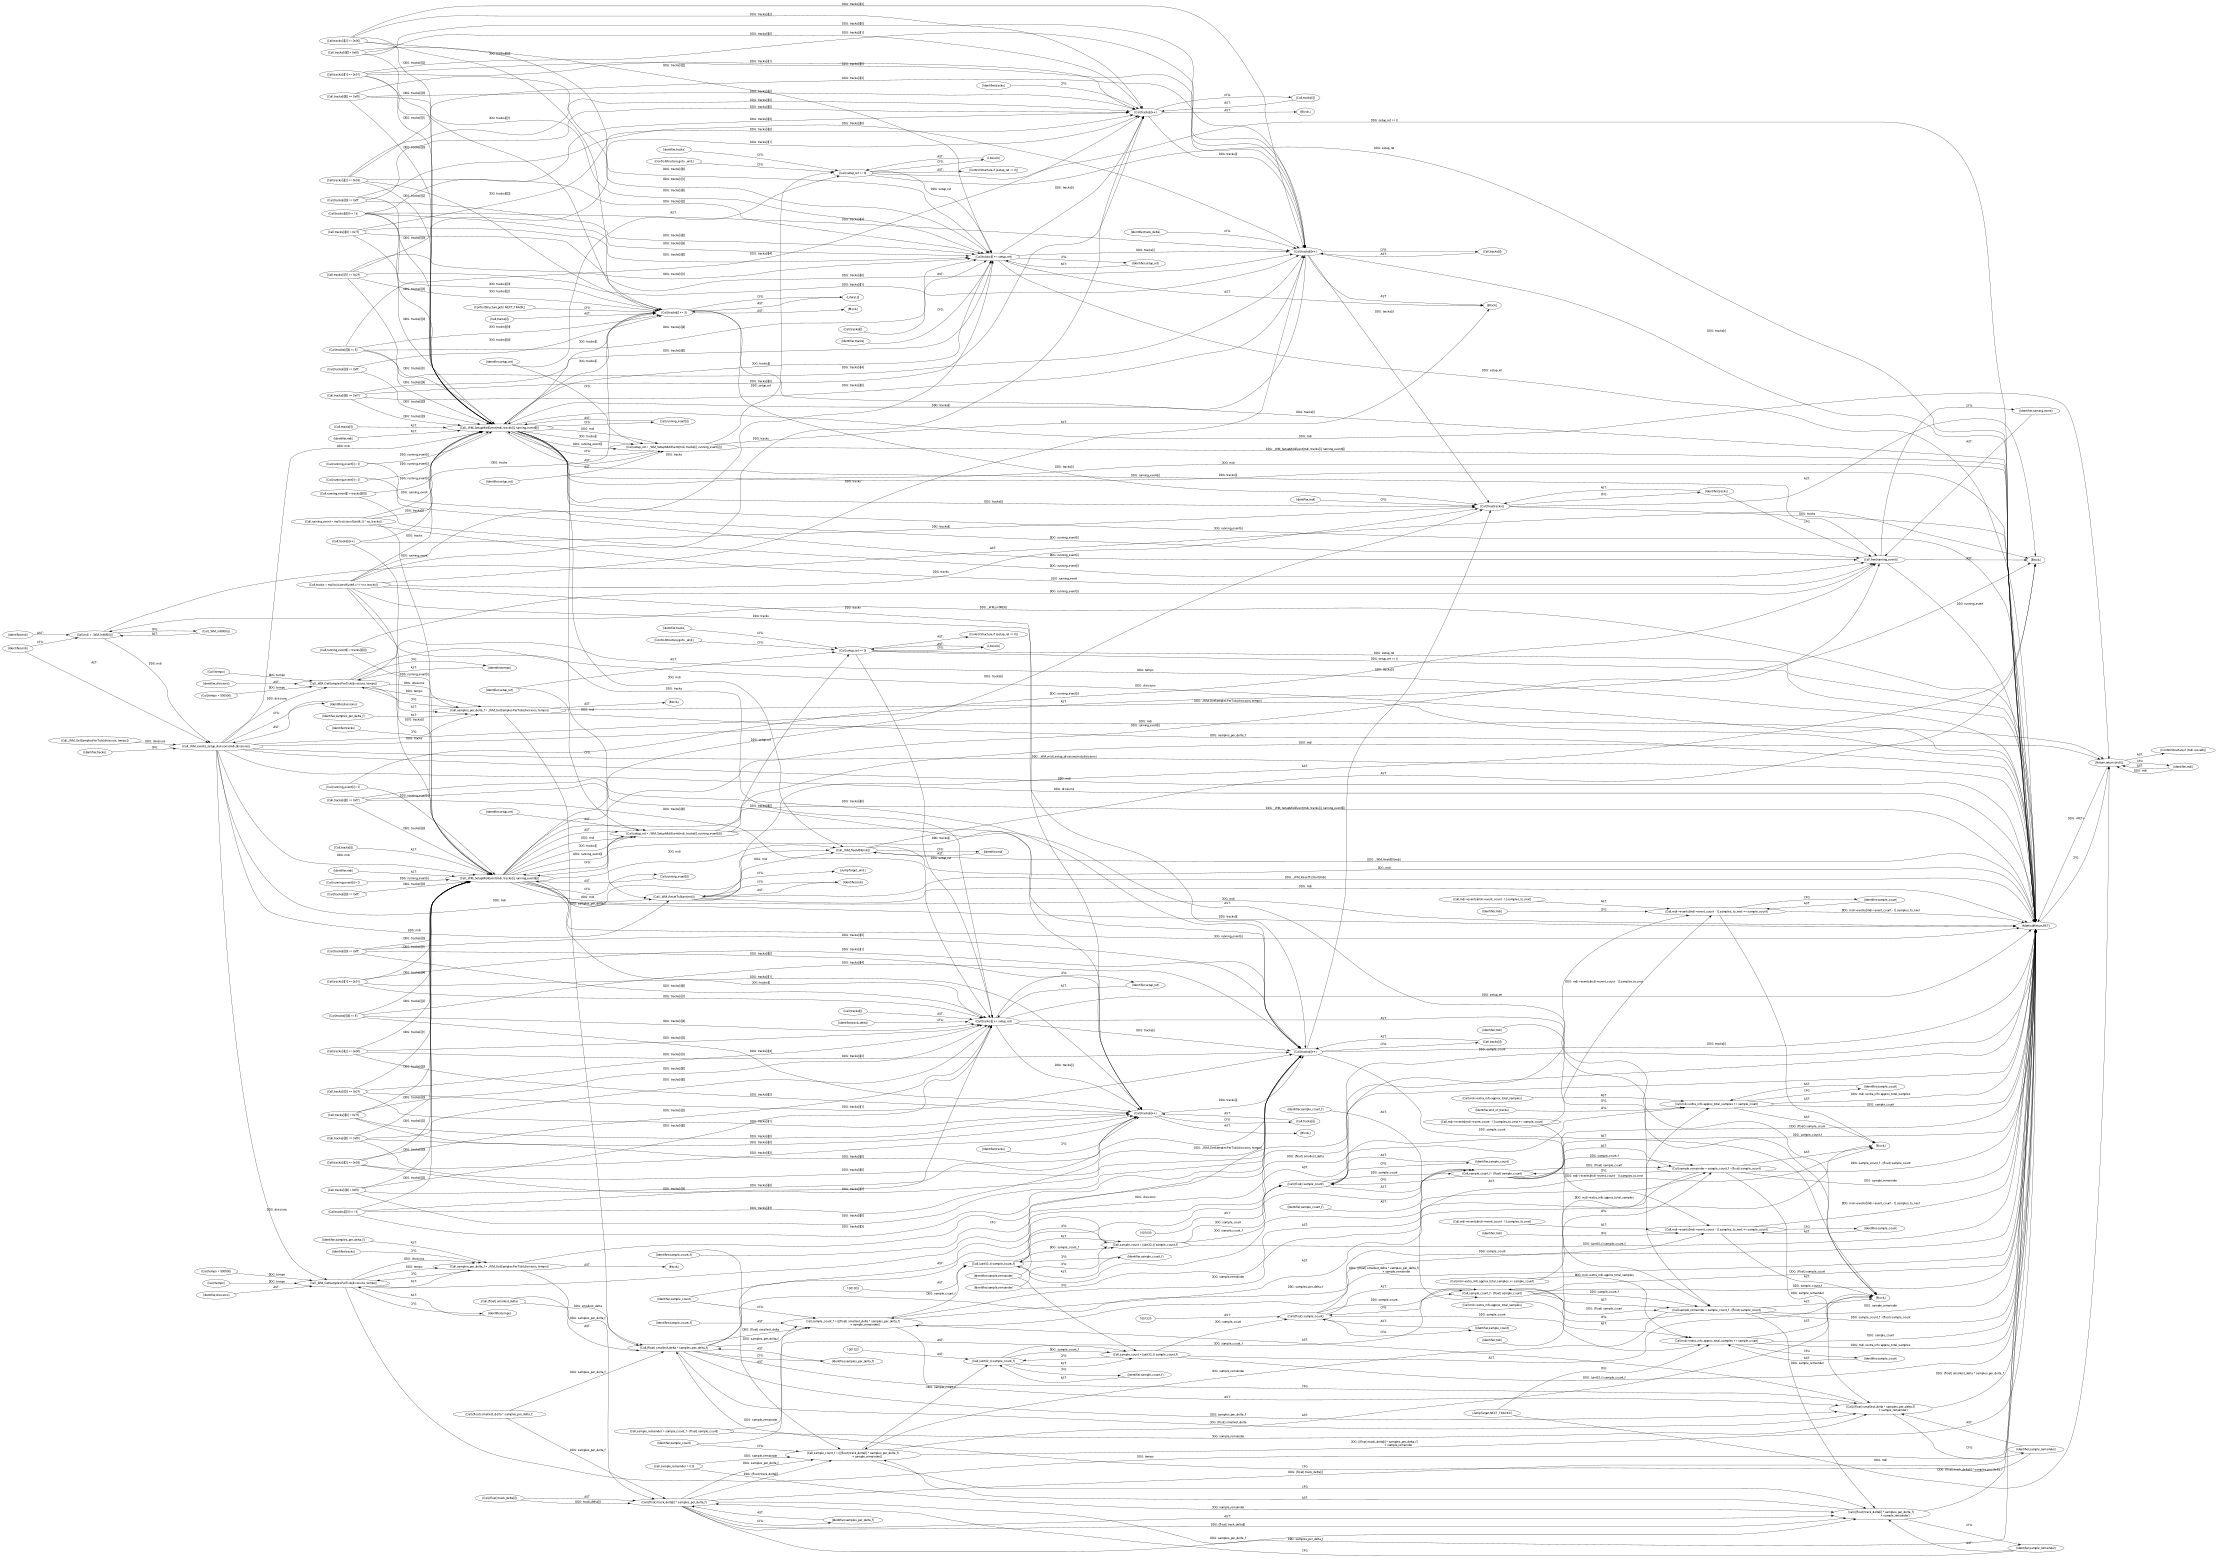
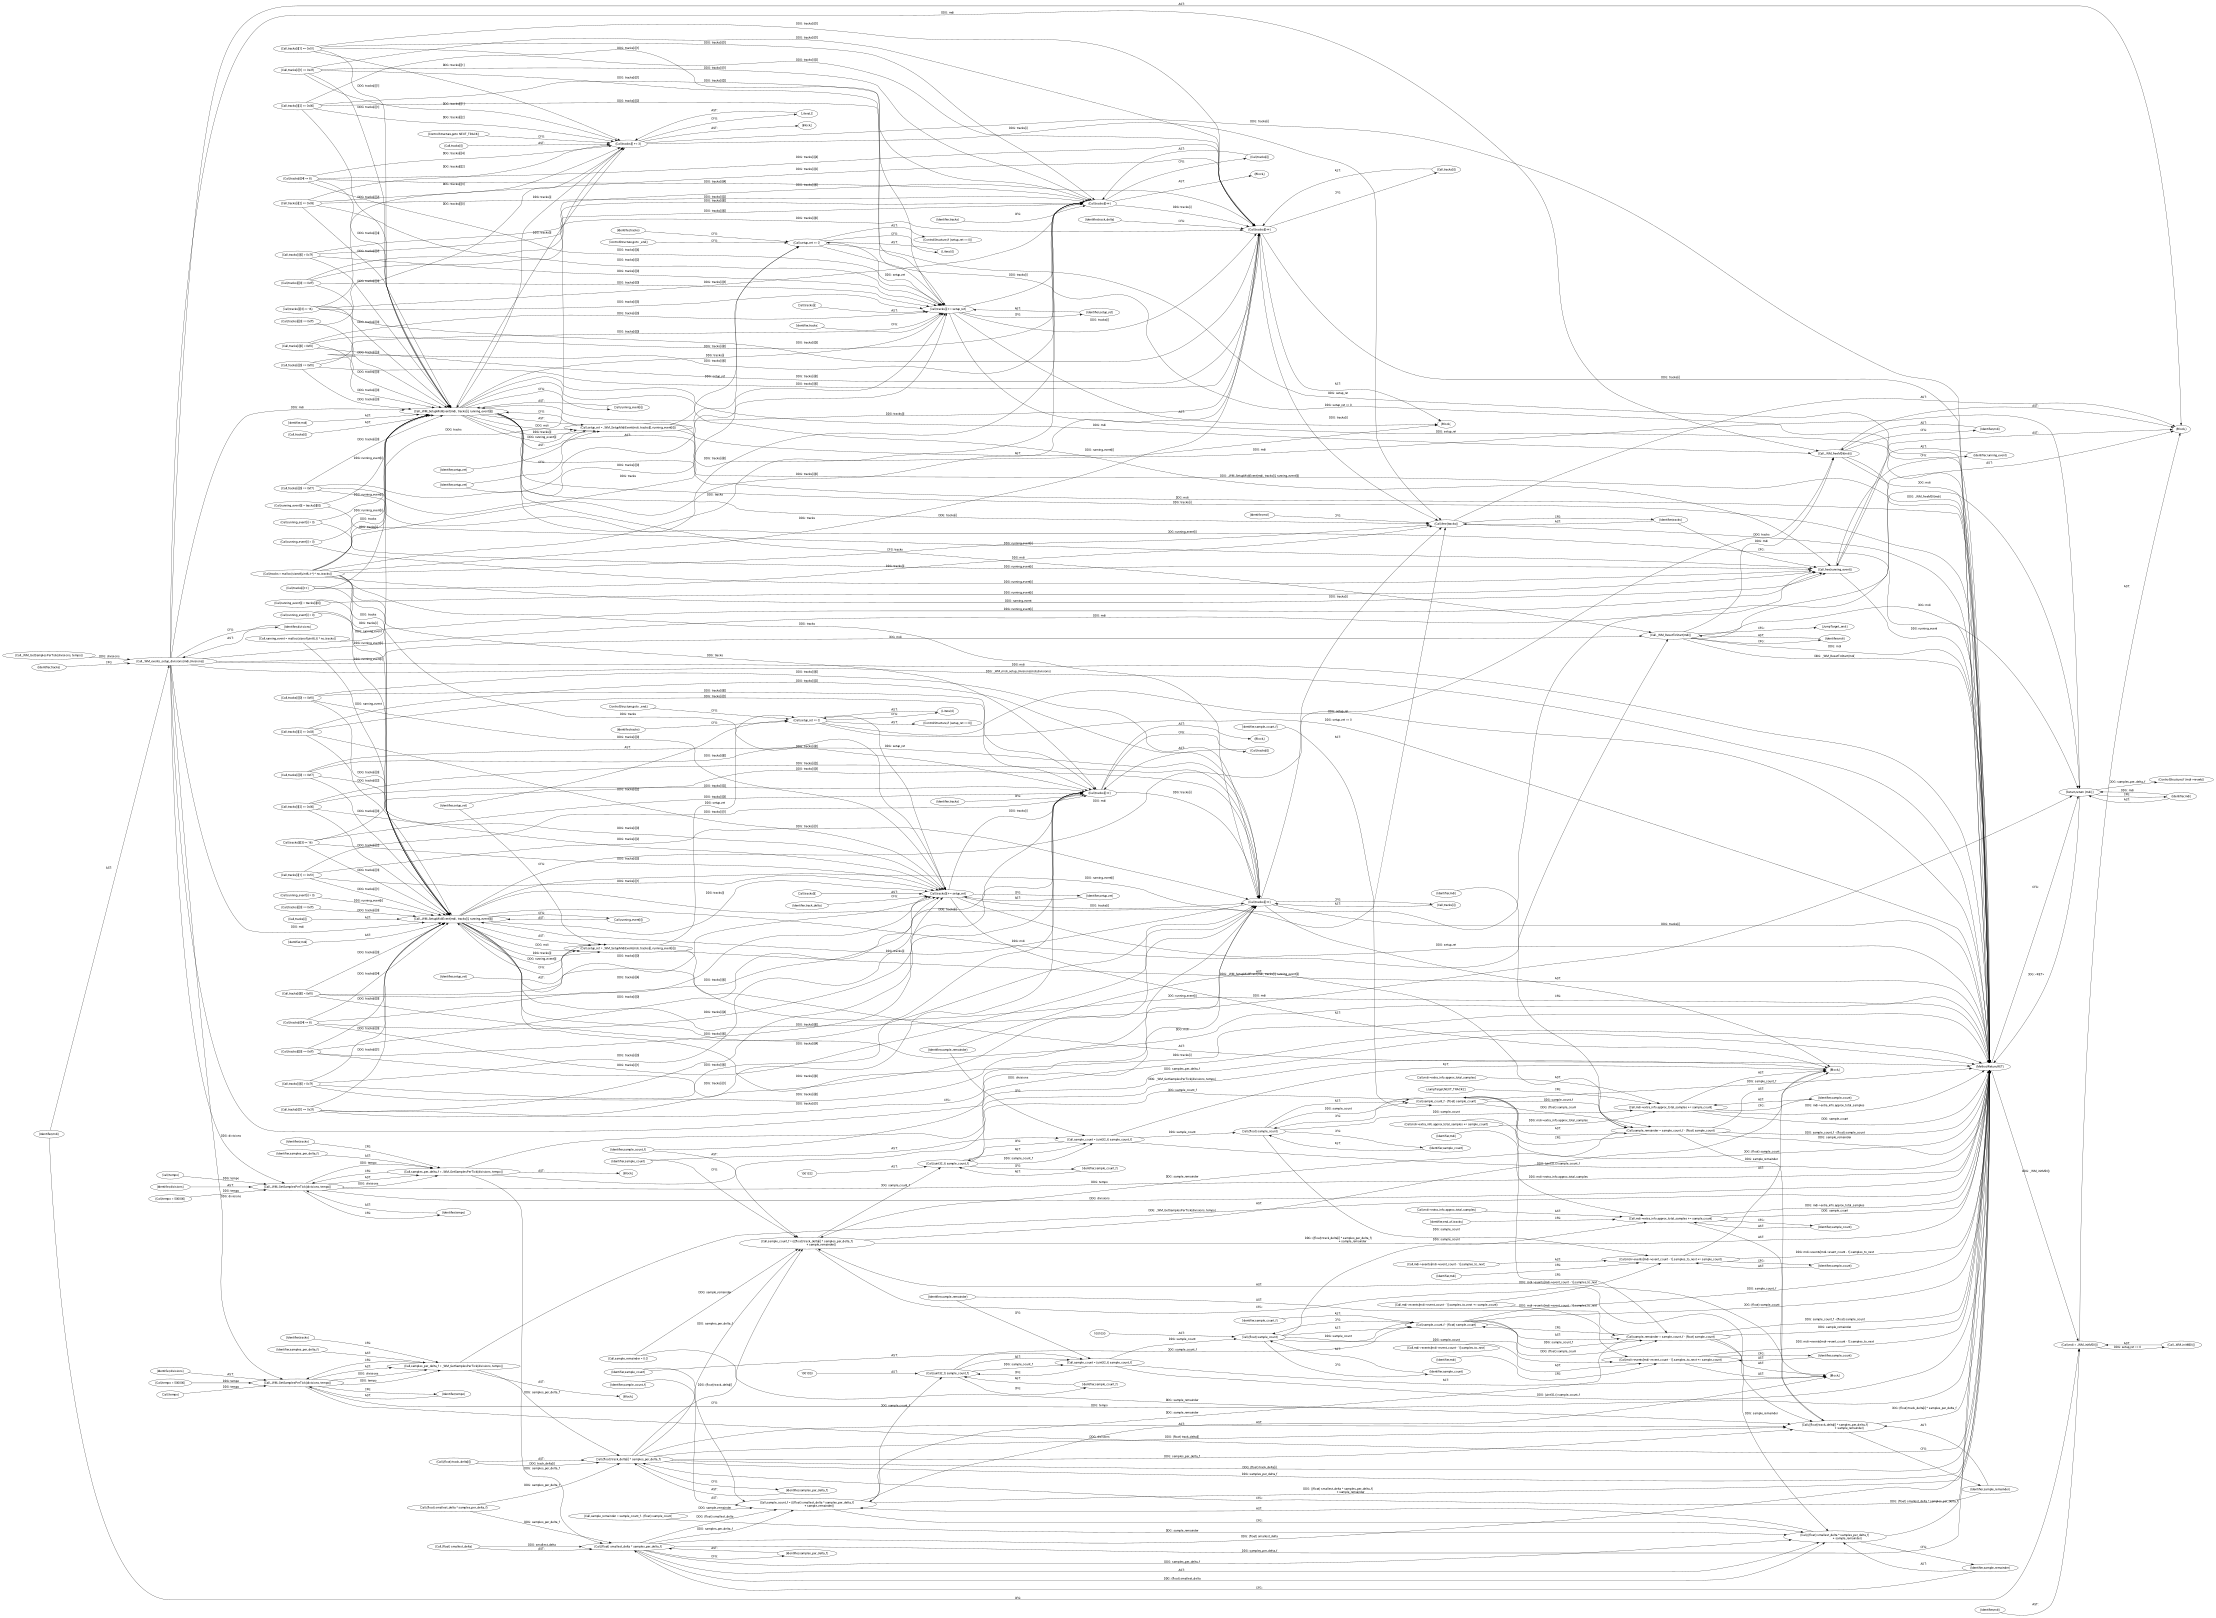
edge "(Call,running_event = malloc(sizeof(uint8_t) * no_tracks))" -> "(Call,tracks[i] += 3)": now "(Call,tracks = malloc(sizeof(uint8_t *) * no_tracks))" -> "(Call,tracks[i] += 3)"
edge "(Call,tracks = malloc(sizeof(uint8_t *) * no_tracks))" -> "(Call,free(tracks))": label "DDG: tracks" -> "CFG: tracks"
edge "(Call,running_event = malloc(sizeof(uint8_t) * no_tracks))" -> "(Call,free(running_event))": now "(Call,tracks = malloc(sizeof(uint8_t *) * no_tracks))" -> "(Call,free(running_event))"
edge "(Call,mdi = _WM_initMDI())" -> "(Call,_WM_initMDI())": label "CFG: " -> "DDG: setup_ret == 0"
edge "(Call,mdi = _WM_initMDI())" -> "(Call,_WM_events_setup_divisions(mdi,divisions))": removed, label "DDG: mdi"
edge "(Return,return (mdi);)" -> "(ControlStructure,if (mdi->reverb))": label "AST: " -> "DDG: samples_per_delta_f"
node "1001329": removed
edge "(JumpTarget,NEXT_TRACK2:)" -> "(Return,return (mdi);)": now "(Call,_WM_ResetToStart(mdi))" -> "(Return,return (mdi);)"
